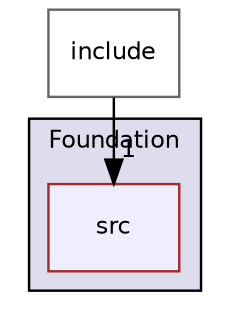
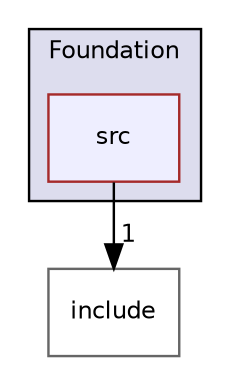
edge "include" -> "src": reversed
